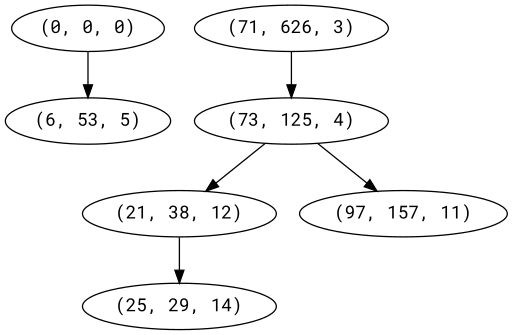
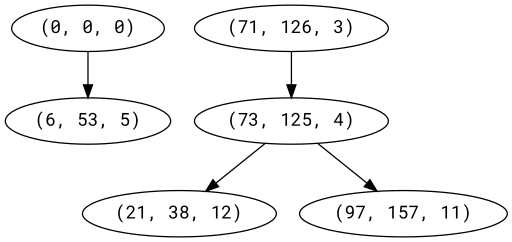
node "(71, 626, 3)": label "(71, 626, 3)" -> "(71, 126, 3)"
node "(25, 29, 14)": removed
